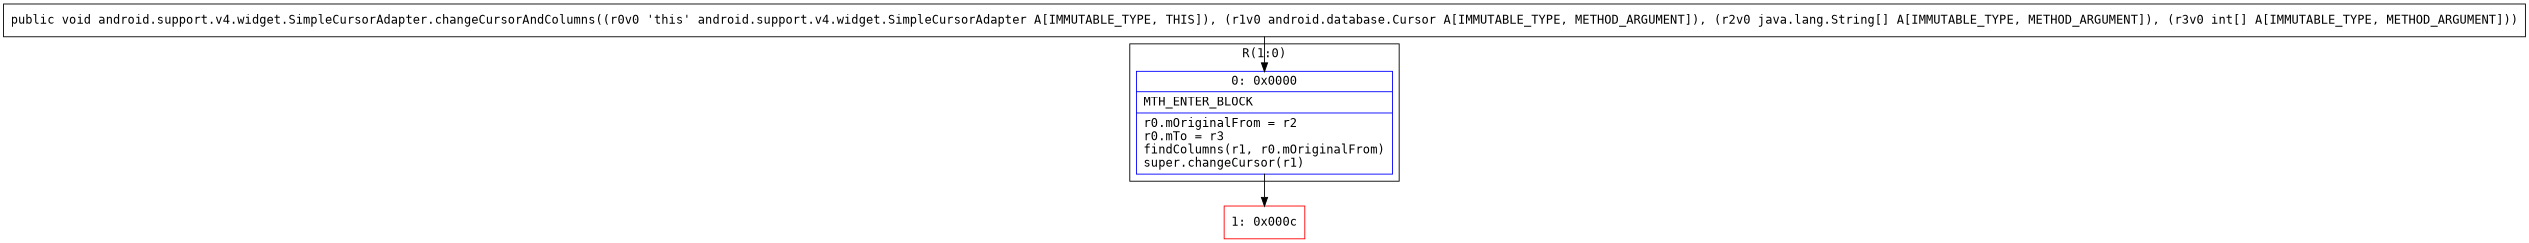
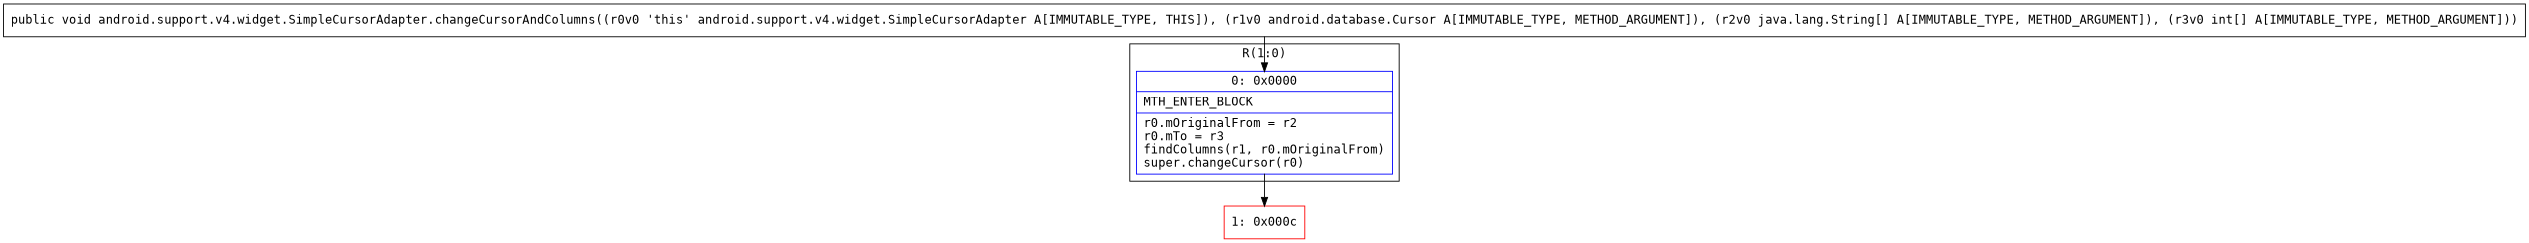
node "0: 0x0000": text "super.changeCursor(r1)" -> "super.changeCursor(r0)"
